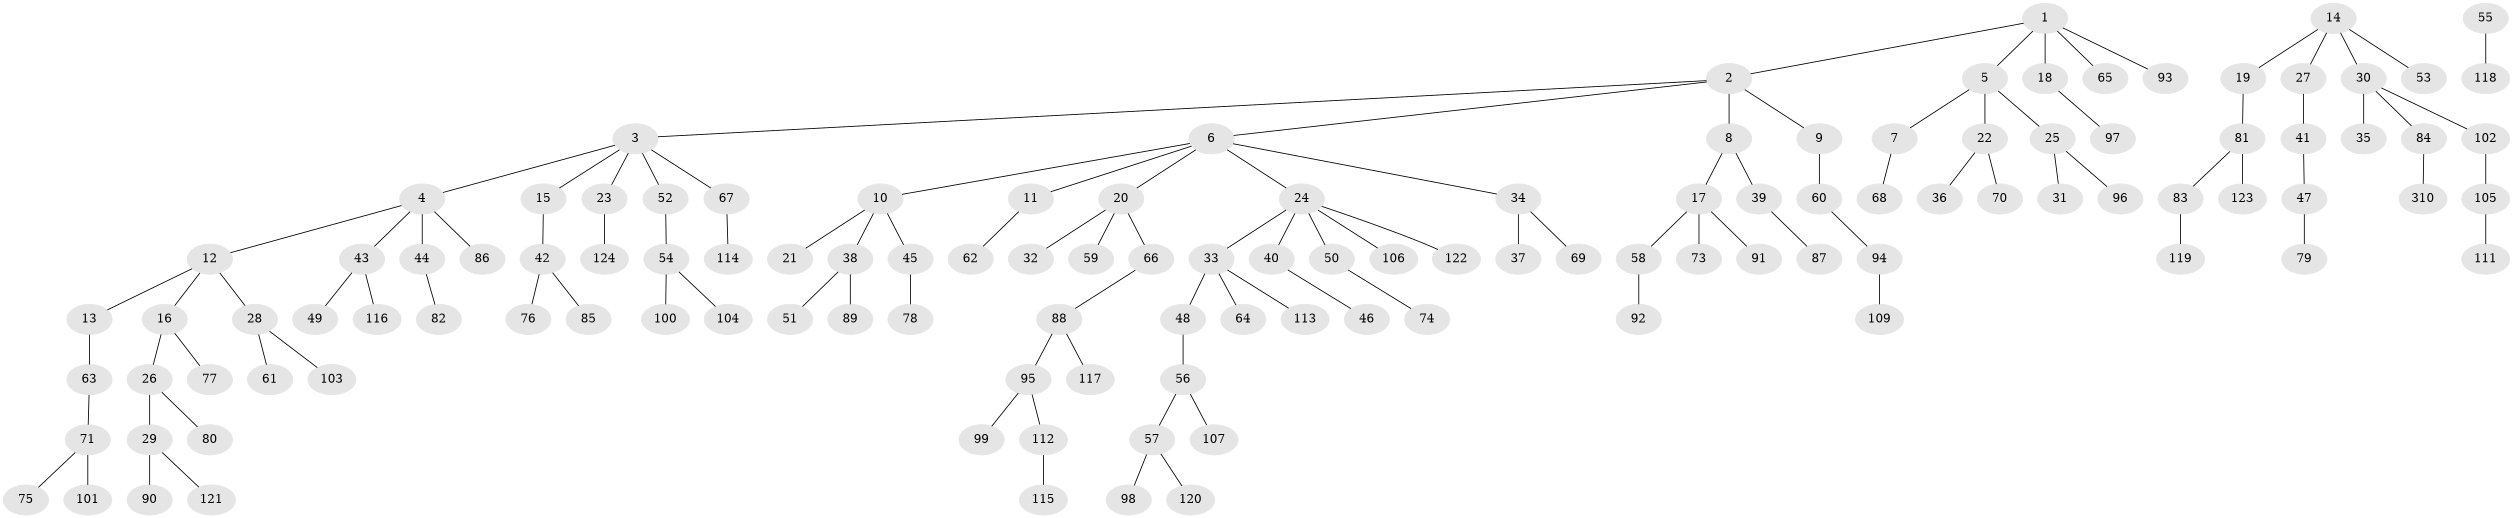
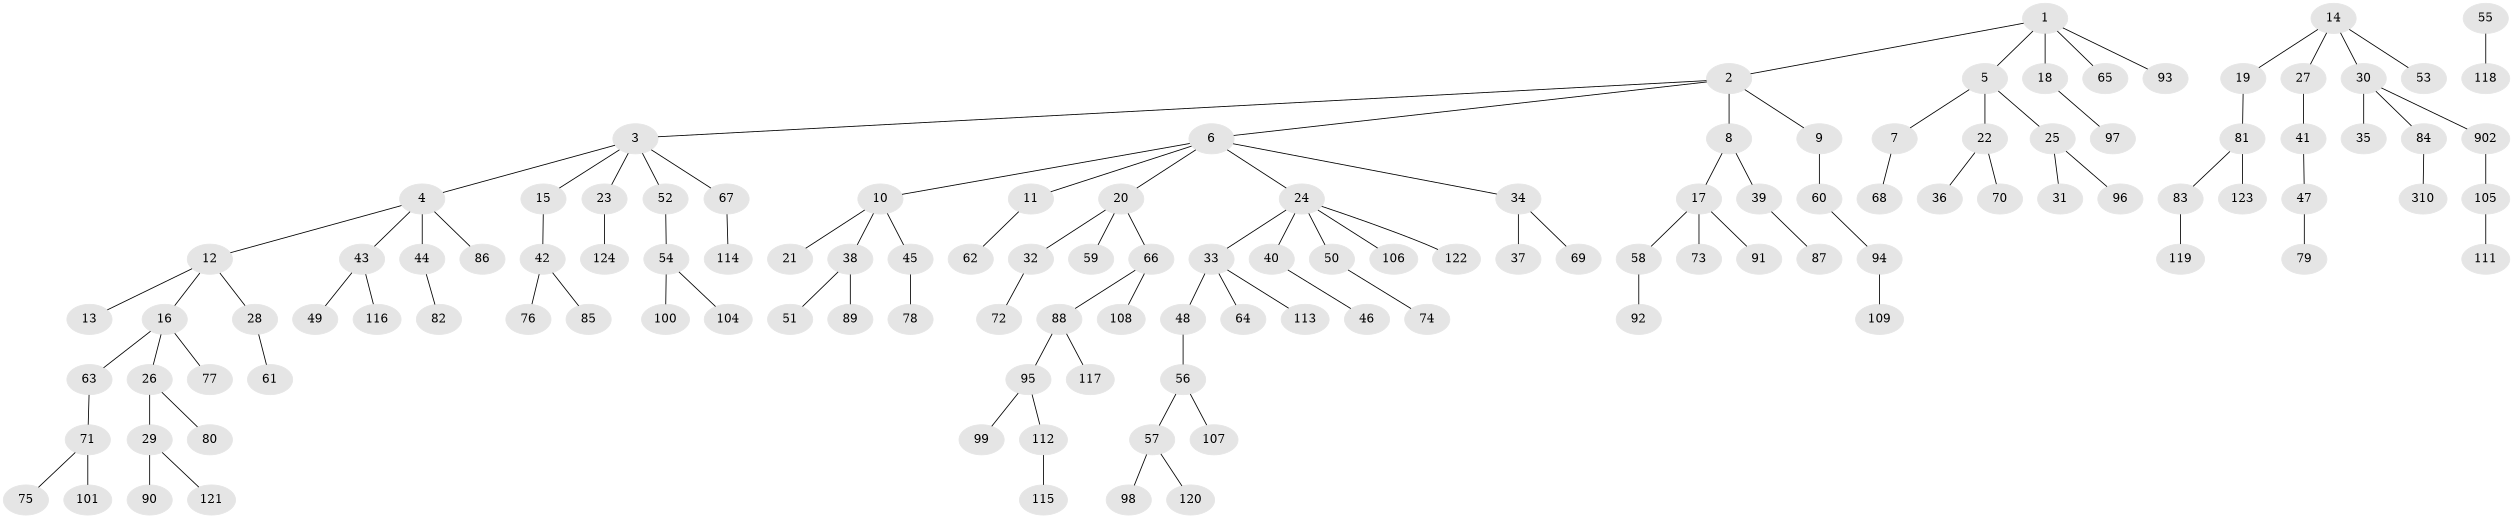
node "102": label "102" -> "902"
node "72": added
node "108": added
edge "13" -- "63": now "16" -- "63"
node "103": removed
